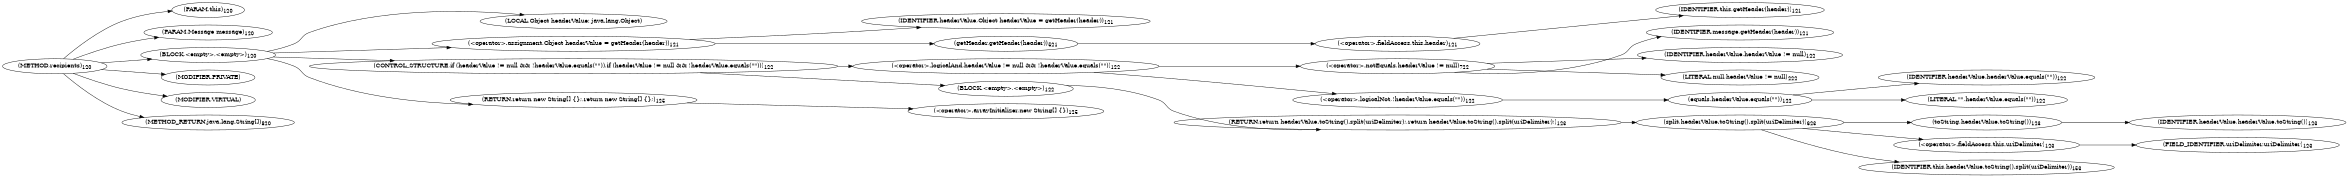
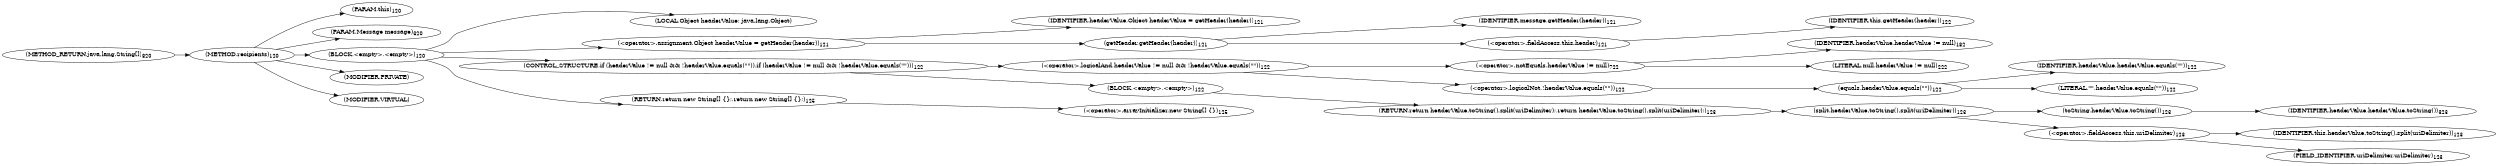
node "(IDENTIFIER,this,getHeader(header))": text "121" -> "122"
node "(PARAM,Message message)": text "120" -> "320"
node "(getHeader,getHeader(header))": text "521" -> "121"
node "(IDENTIFIER,headerValue,headerValue != null)": text "122" -> "182"
edge "(<operator>.notEquals,headerValue != null)" -> "(IDENTIFIER,message,getHeader(header))": now "(getHeader,getHeader(header))" -> "(IDENTIFIER,message,getHeader(header))"
edge "(METHOD,recipients)" -> "(METHOD_RETURN,java.lang.String[])": reversed
node "(split,headerValue.toString().split(uriDelimiter))": text "623" -> "123"
node "(IDENTIFIER,headerValue,headerValue.toString())": text "123" -> "323"
edge "(split,headerValue.toString().split(uriDelimiter))" -> "(IDENTIFIER,this,headerValue.toString().split(uriDelimiter))": now "(<operator>.fieldAccess,this.uriDelimiter)" -> "(IDENTIFIER,this,headerValue.toString().split(uriDelimiter))"
node "(IDENTIFIER,this,headerValue.toString().split(uriDelimiter))": text "153" -> "123"
